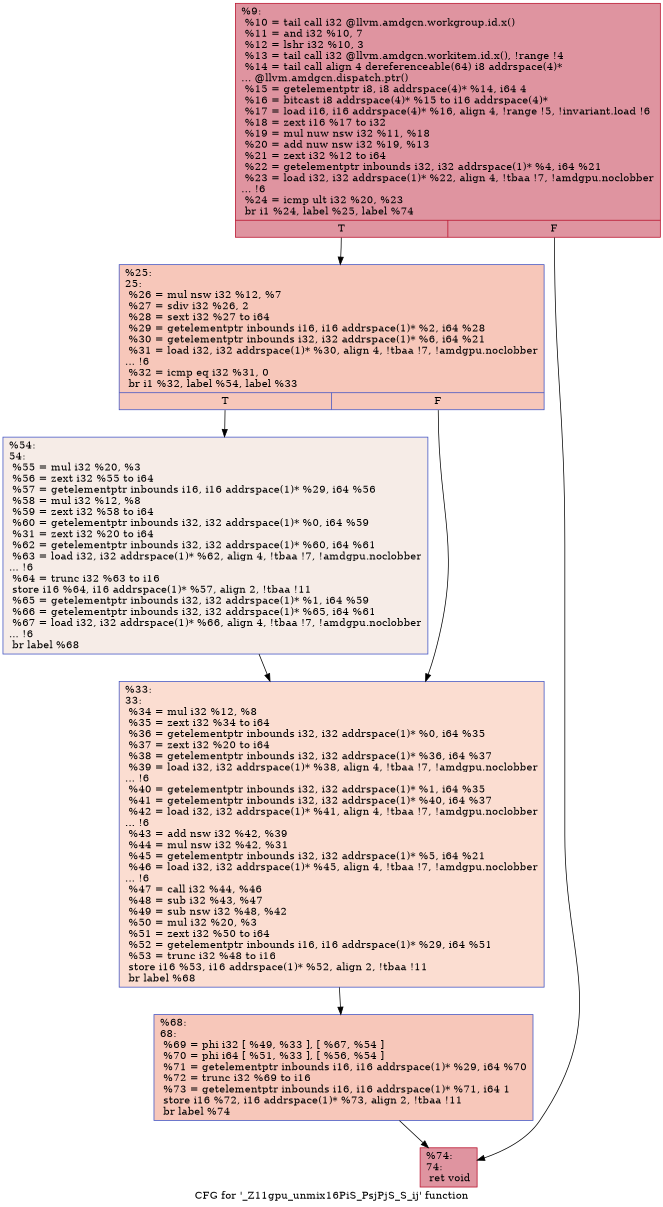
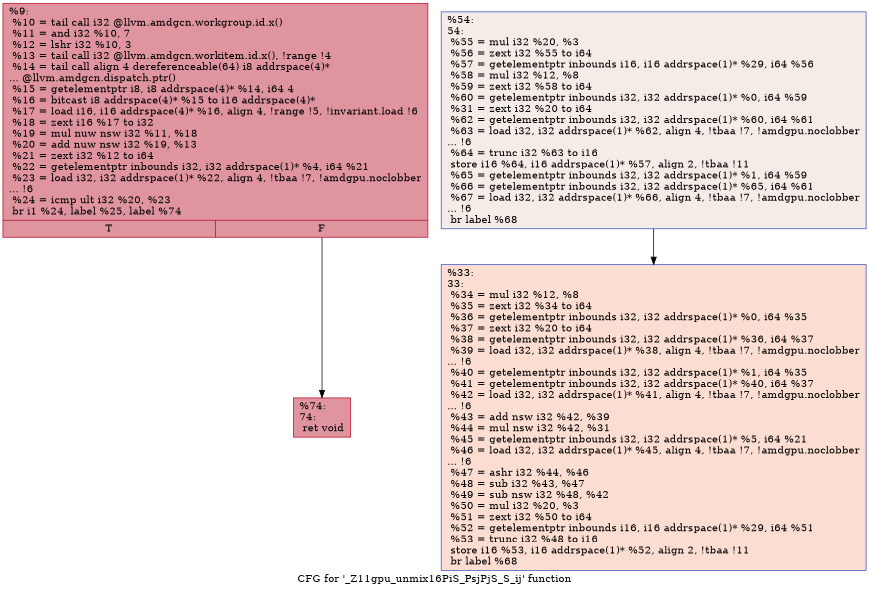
node "%25:": removed
node "%33:": text "%47 = call i32 %44, %46" -> "%47 = ashr i32 %44, %46"
node "%68:": removed
